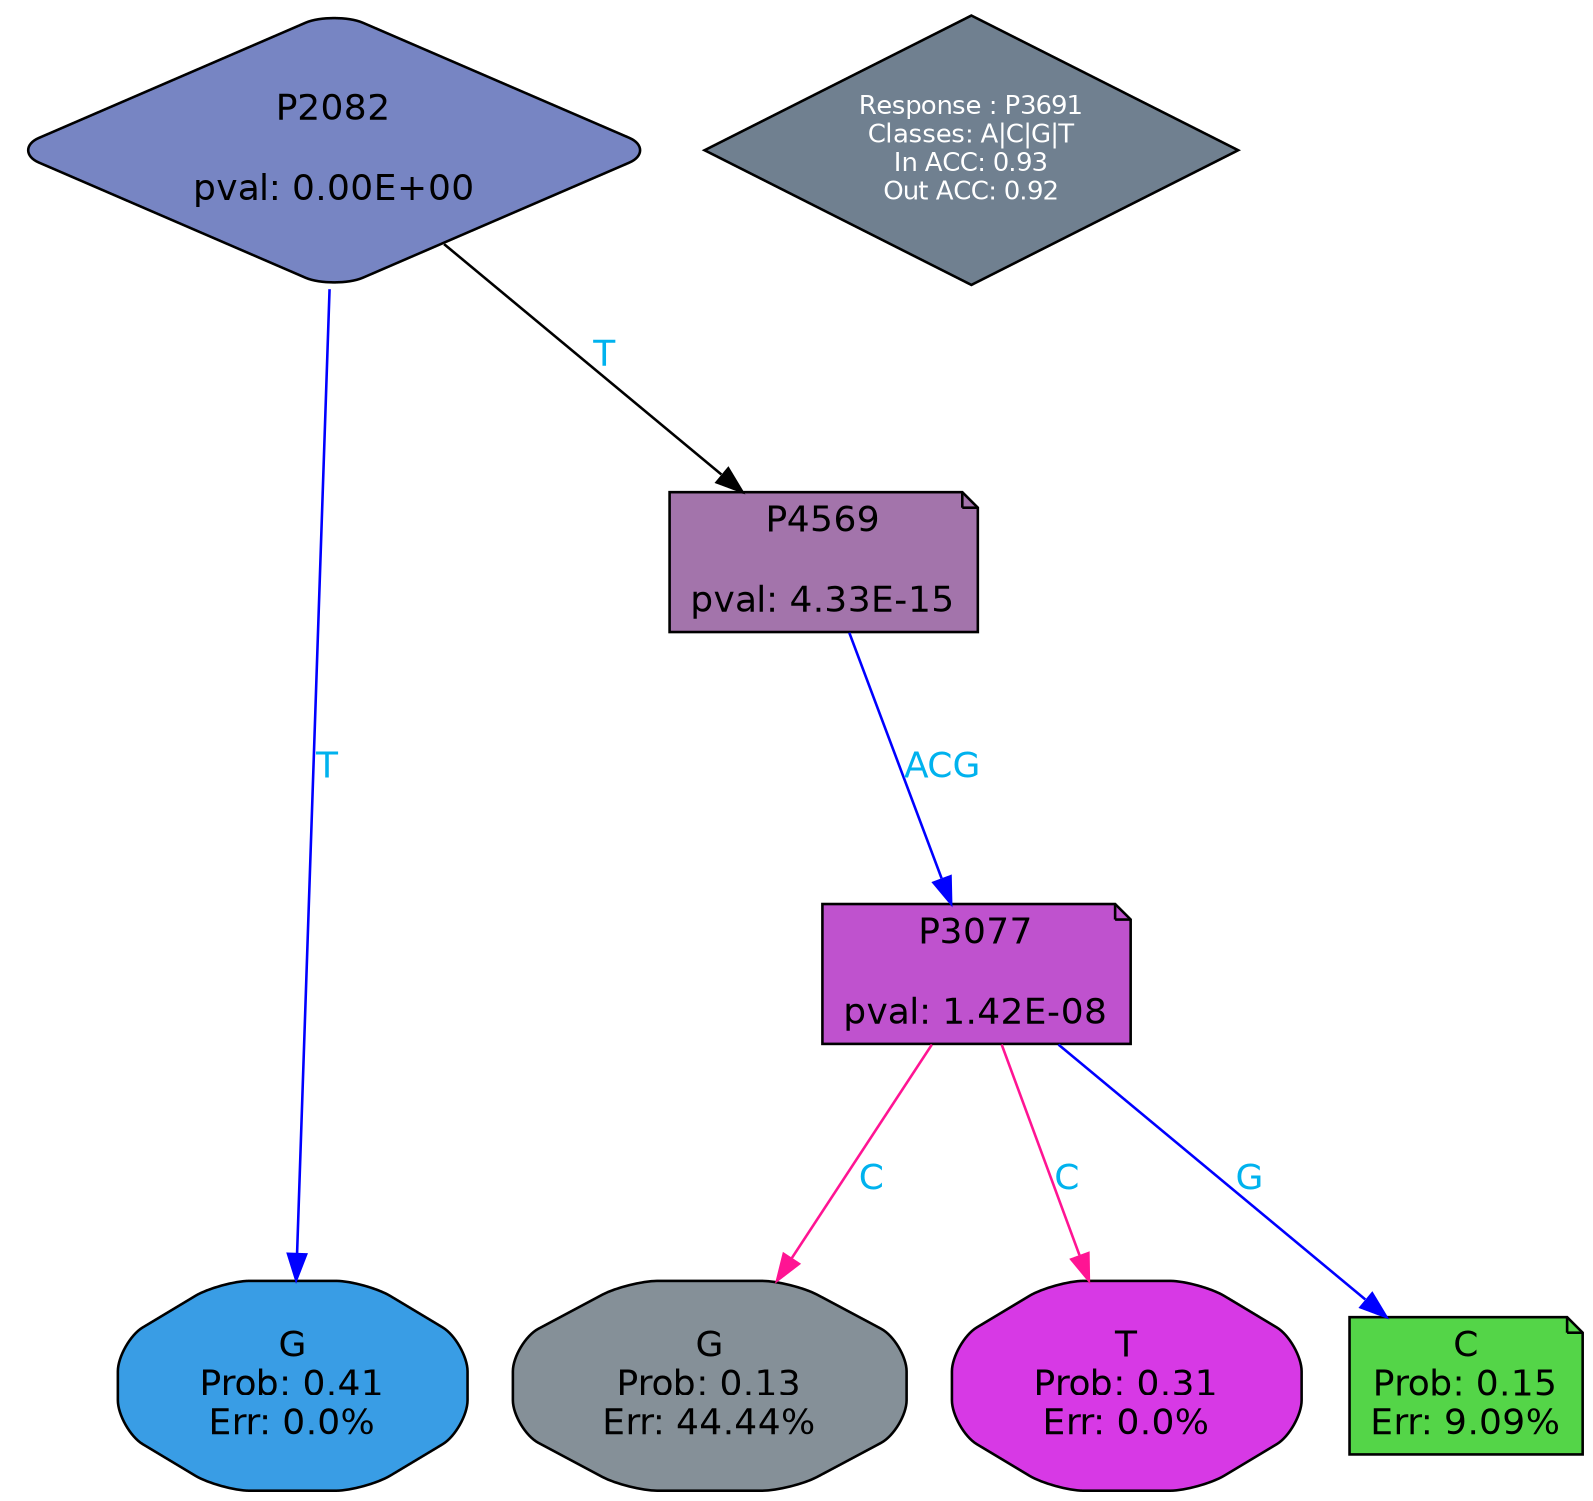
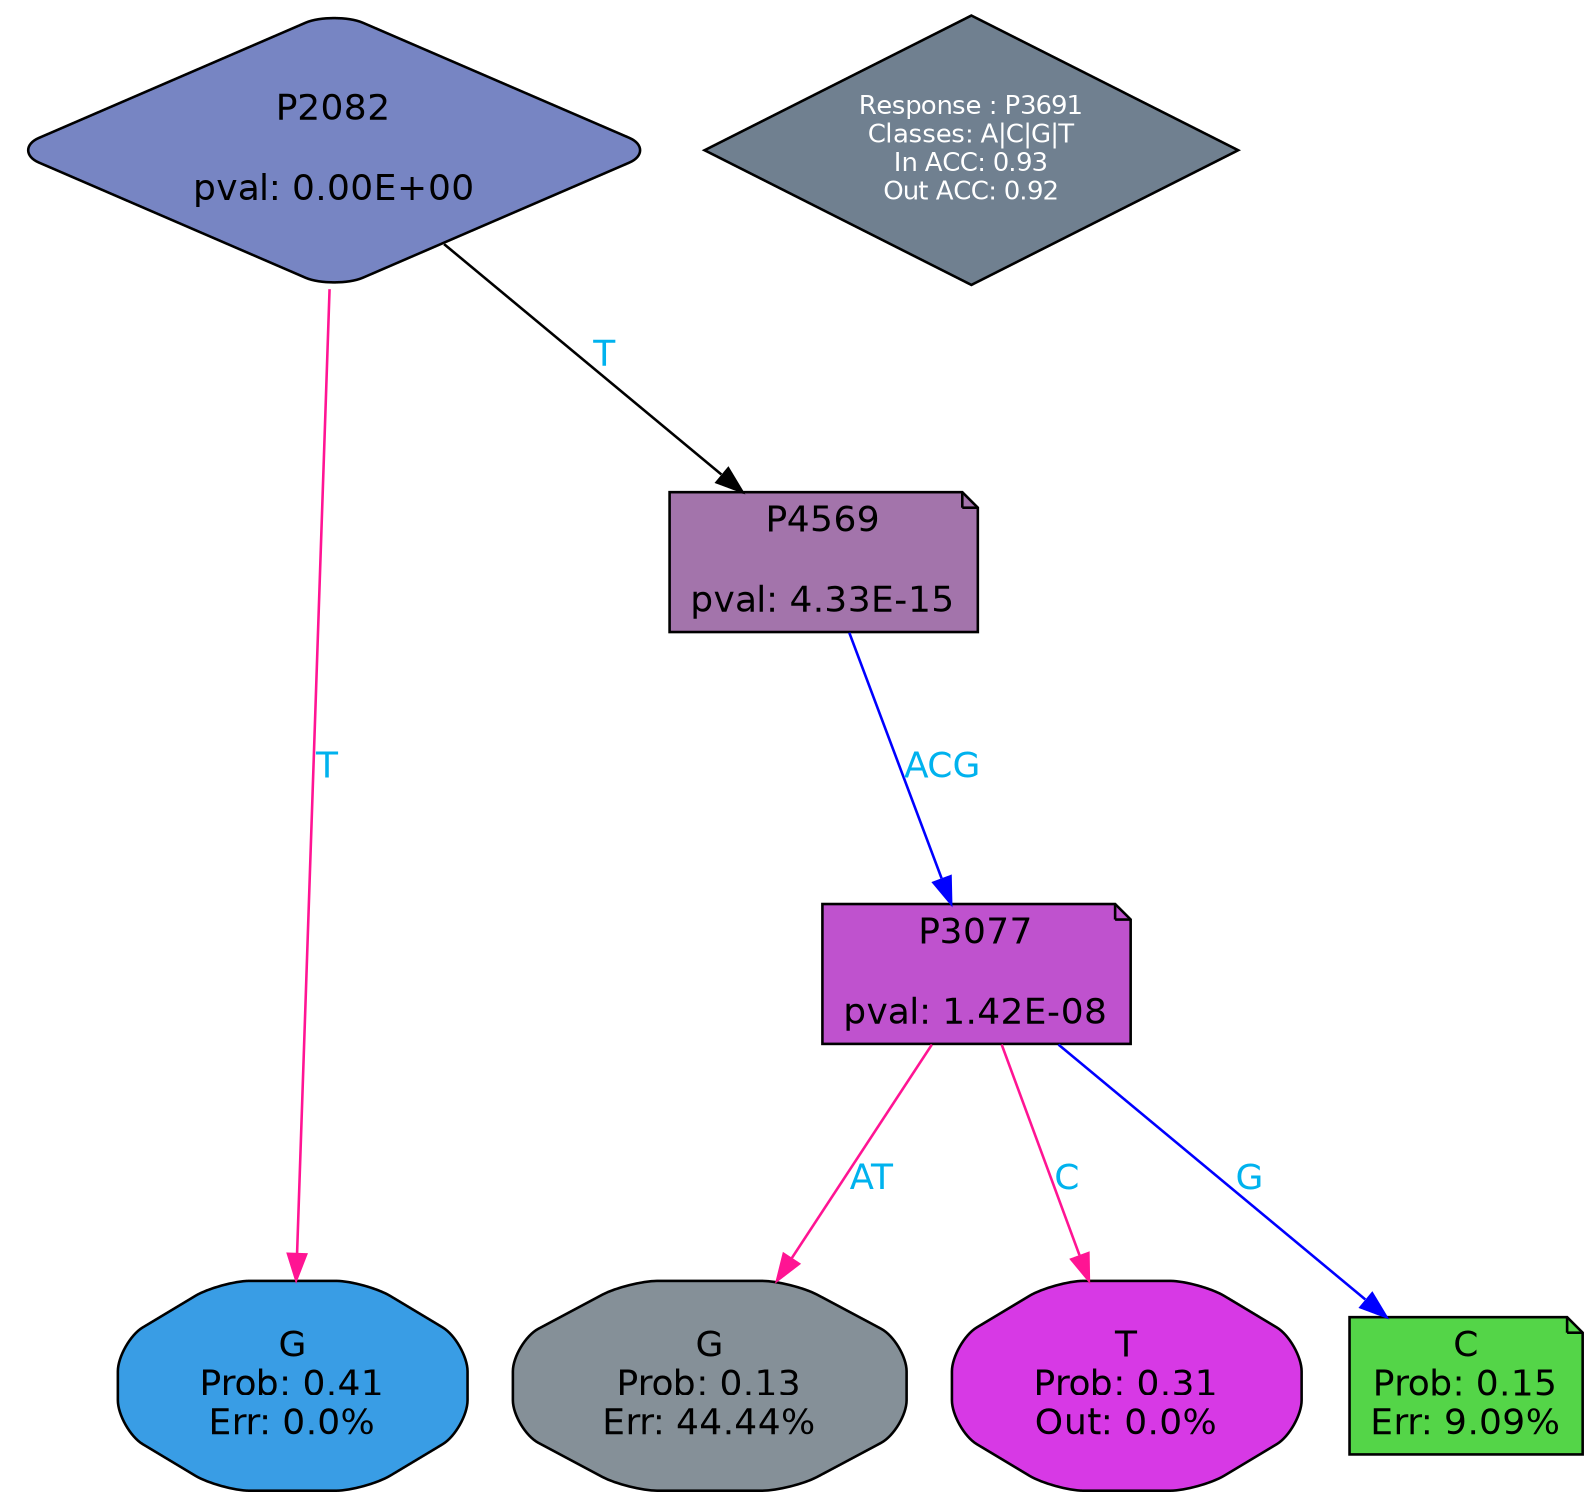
edge "P2082 pval: 0.00E+00" -> "G Prob: 0.41 Err: 0.0%": color blue -> deeppink
edge "P3077 pval: 1.42E-08" -> "G Prob: 0.13 Err: 44.44%": label "C" -> "AT"
node "T Prob: 0.31 Err: 0.0%": label "T Prob: 0.31 Err: 0.0%" -> "T Prob: 0.31 Out: 0.0%"
